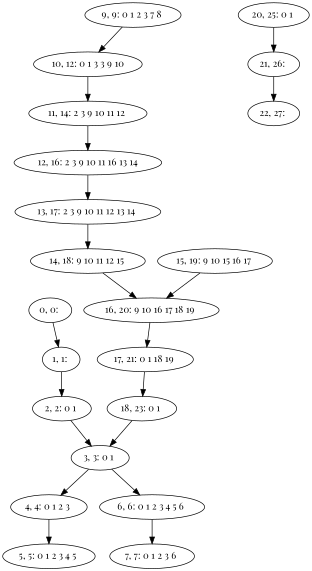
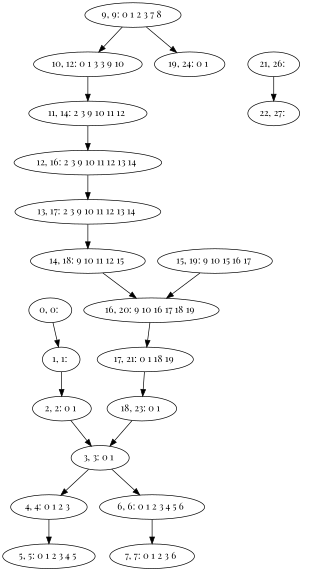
node "20, 25: 0 1": removed
node "19, 24: 0 1": added
node "12, 16: 2 3 9 10 11 16 13 14": label "12, 16: 2 3 9 10 11 16 13 14" -> "12, 16: 2 3 9 10 11 12 13 14"
